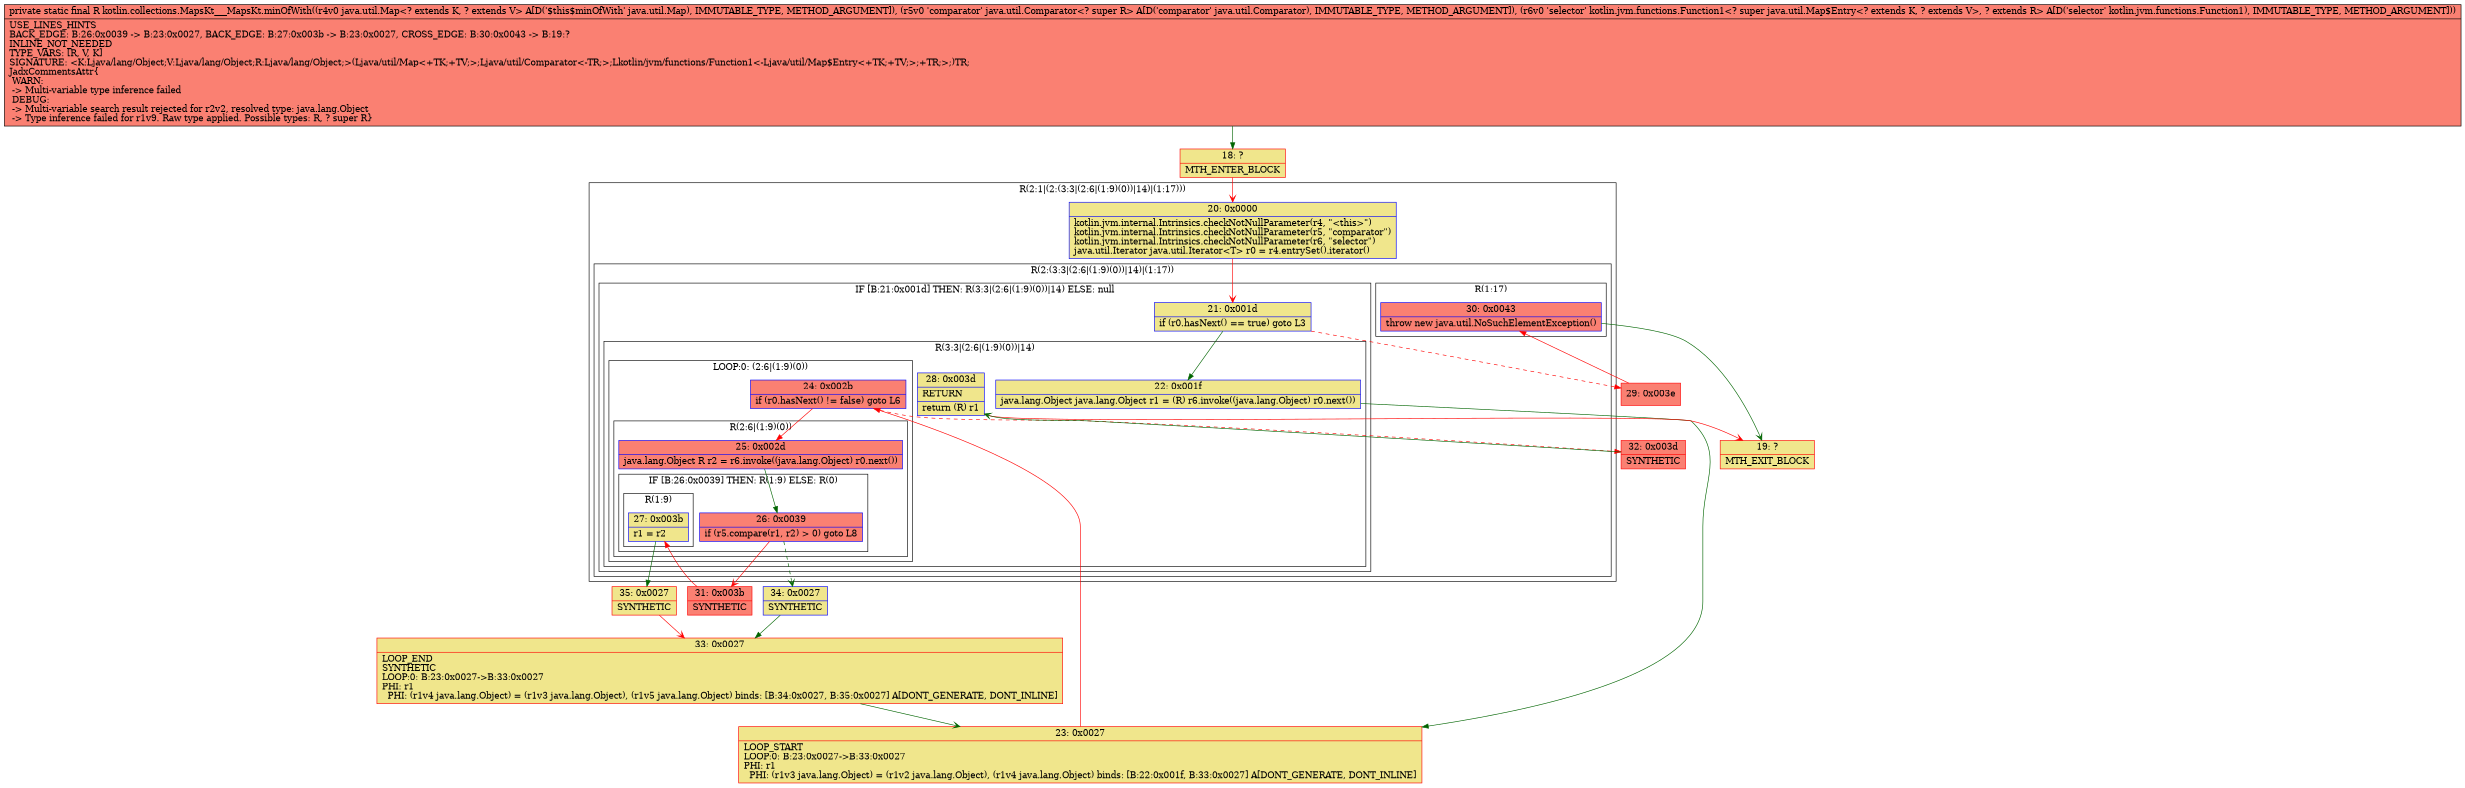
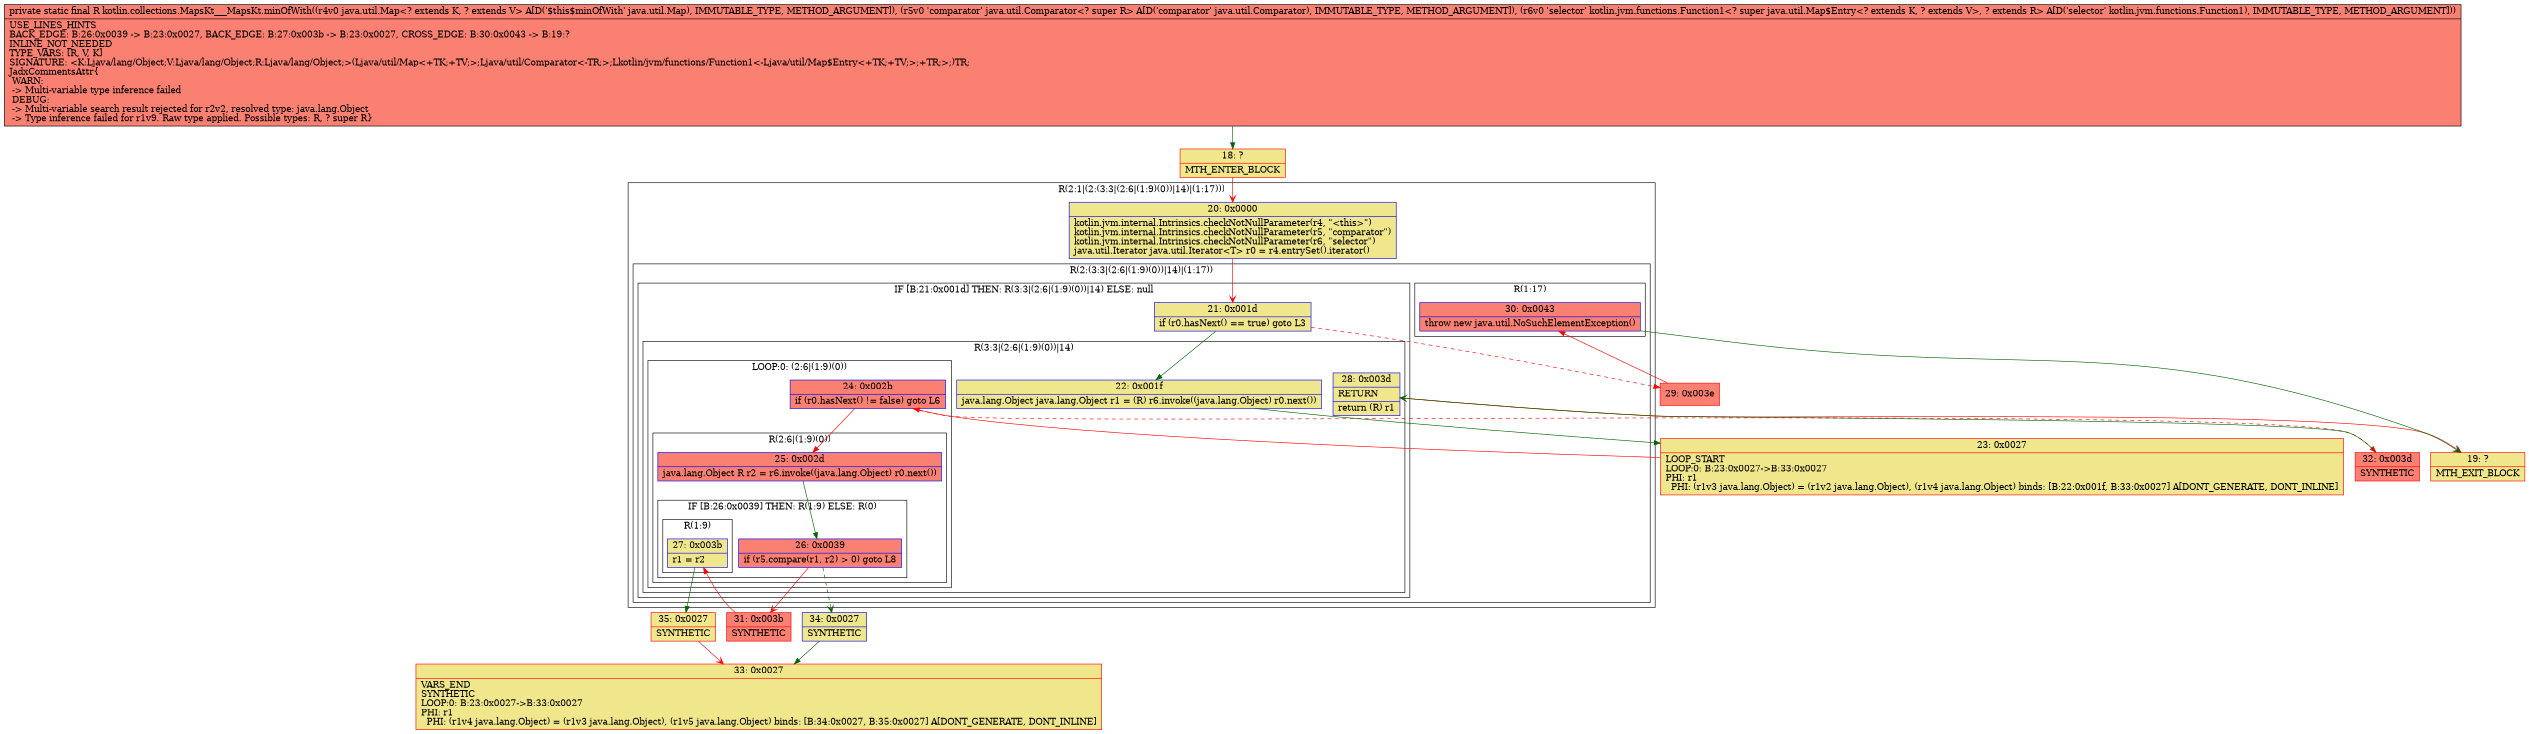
node "33: 0x0027": text "LOOP_END" -> "VARS_END"
edge "33: 0x0027" -> "23: 0x0027": removed
